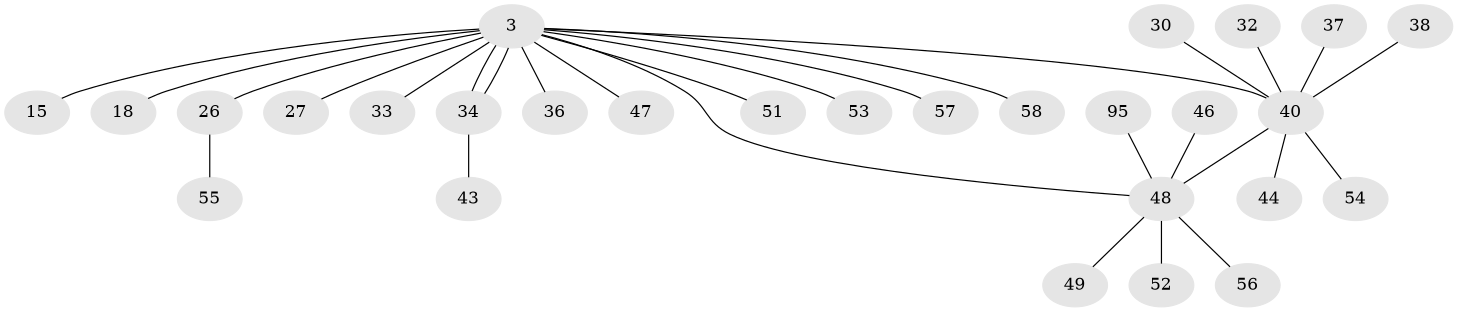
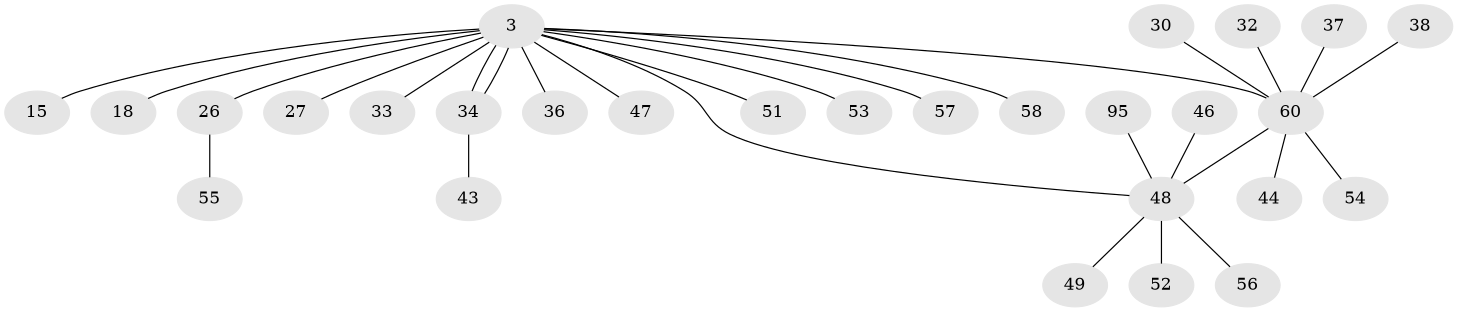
node "40": label "40" -> "60"
